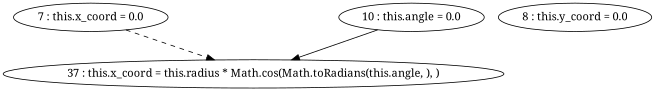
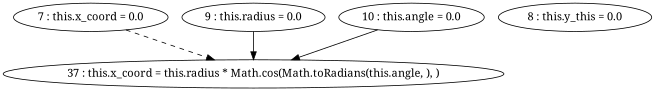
node "9 : this.radius = 0.0": added
node "8 : this.y_coord = 0.0": label "8 : this.y_coord = 0.0" -> "8 : this.y_this = 0.0"
